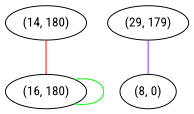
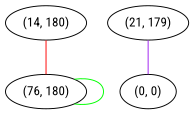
node "(29, 179)": label "(29, 179)" -> "(21, 179)"
node "(16, 180)": label "(16, 180)" -> "(76, 180)"
node "(8, 0)": label "(8, 0)" -> "(0, 0)"
